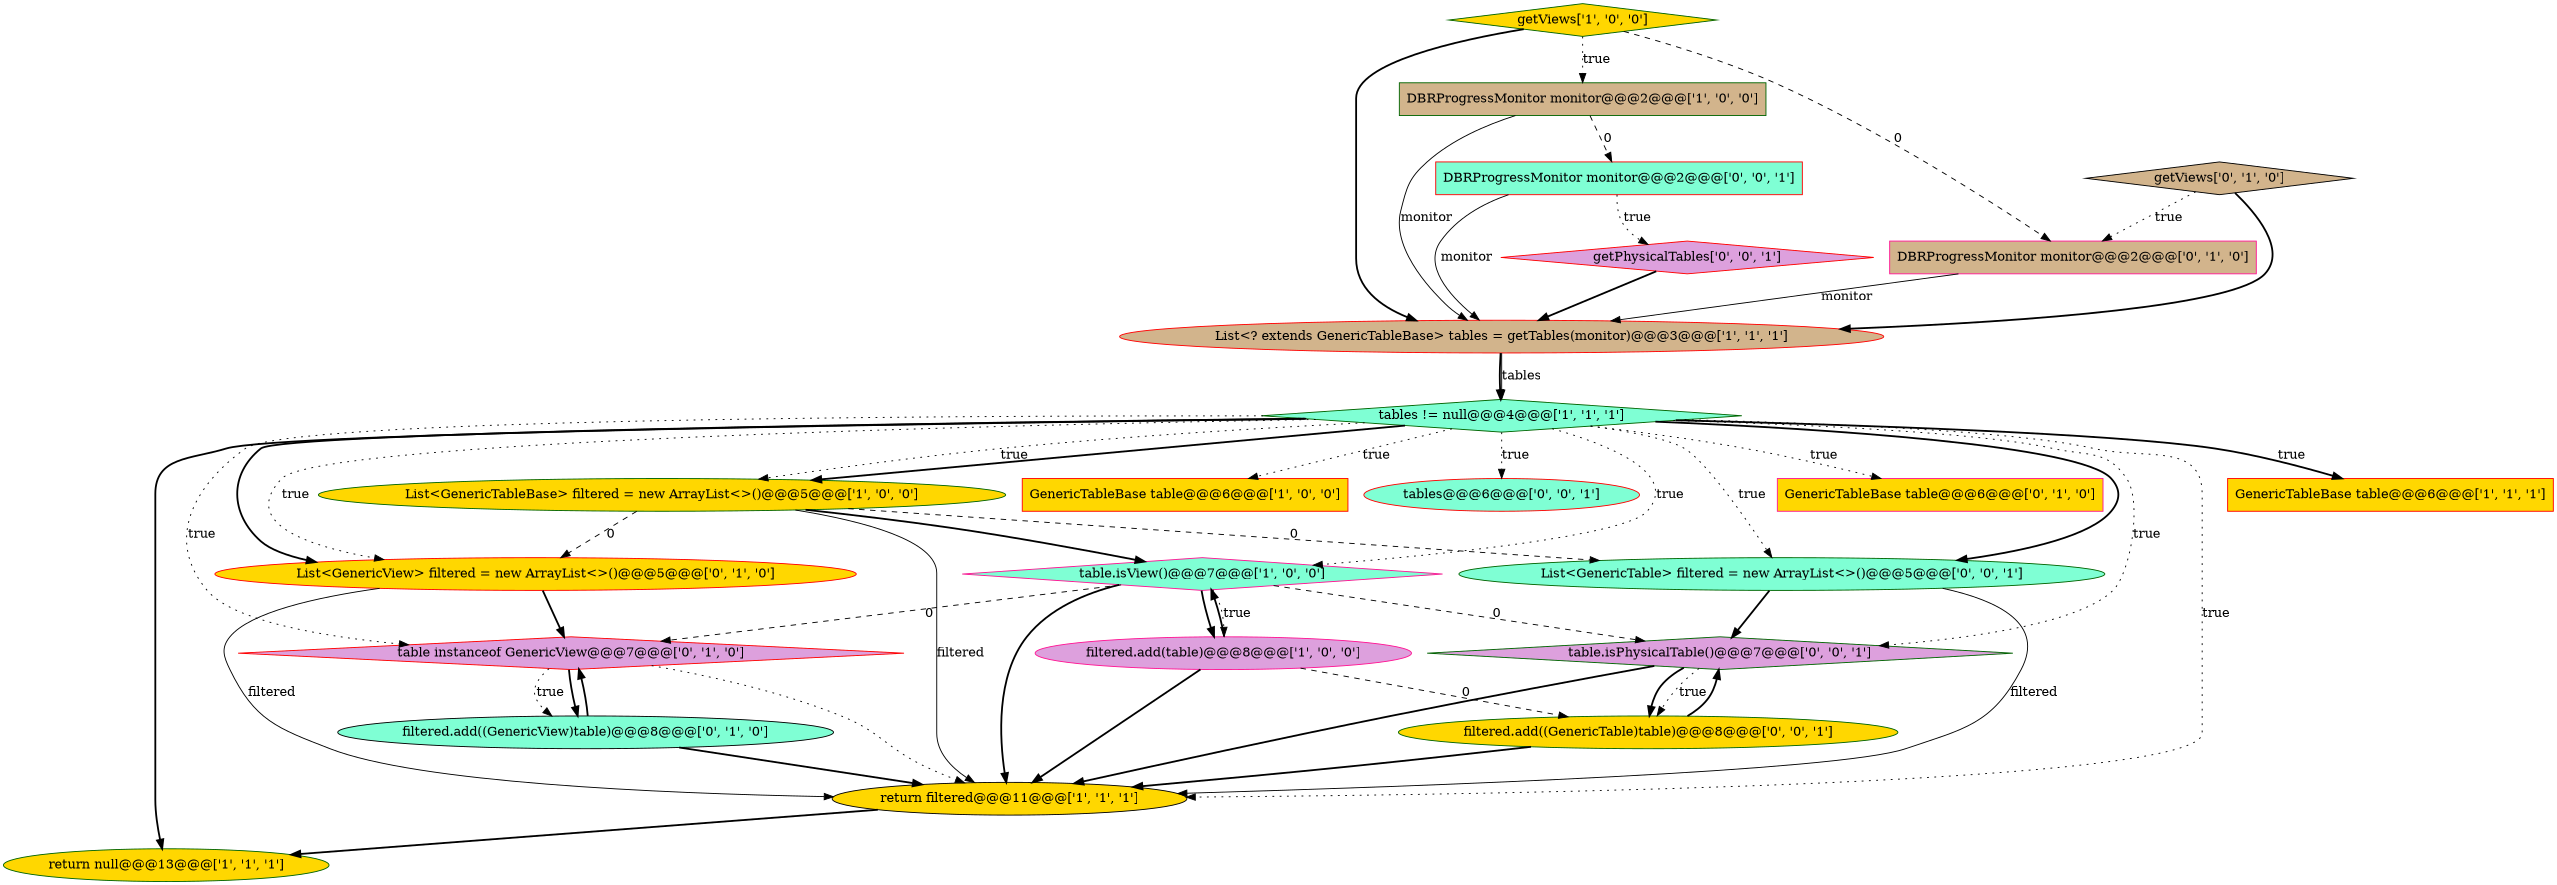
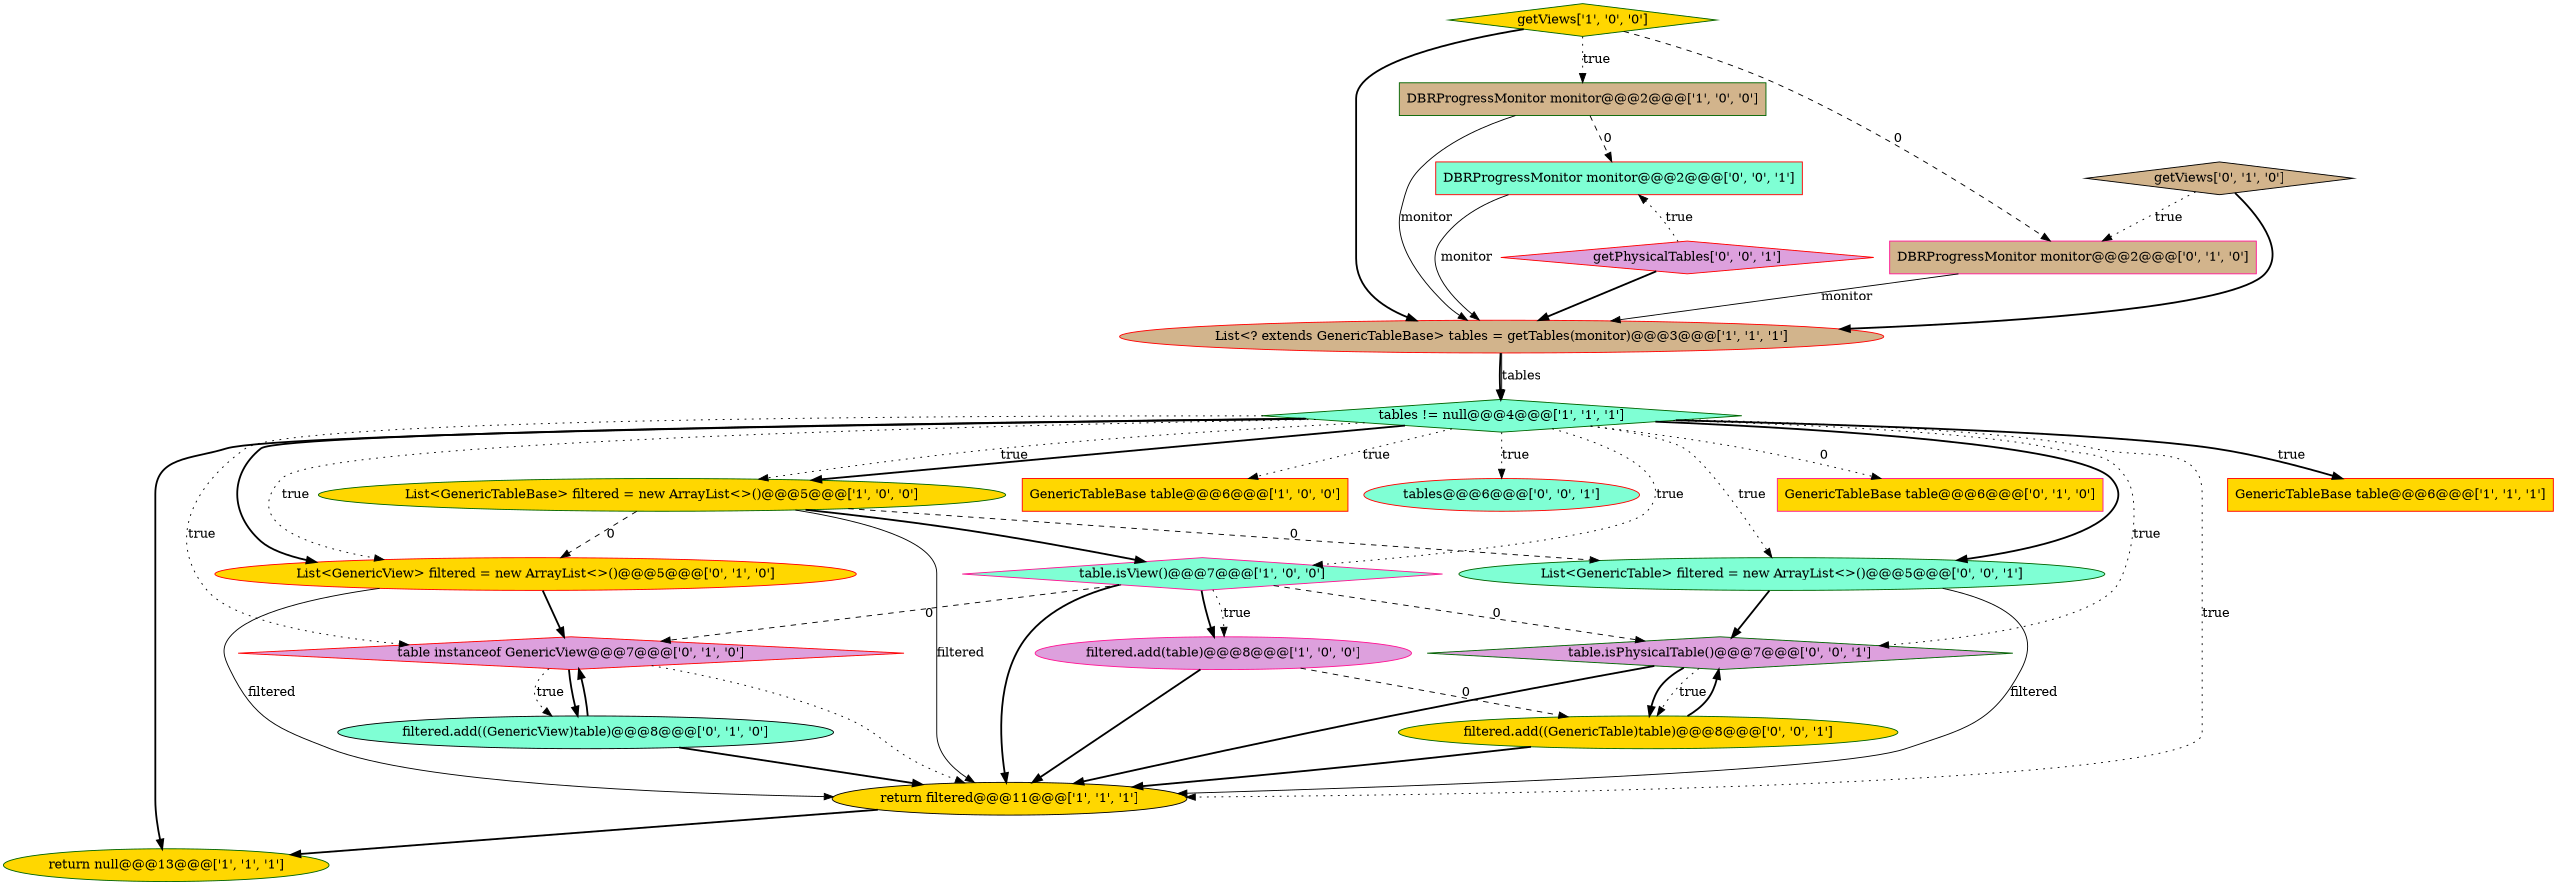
edge "DBRProgressMonitor monitor@@@2@@@['0', '0', '1']" -> "getPhysicalTables['0', '0', '1']": reversed
edge "tables != null@@@4@@@['1', '1', '1']" -> "GenericTableBase table@@@6@@@['0', '1', '0']": label "true" -> "0"
edge "filtered.add(table)@@@8@@@['1', '0', '0']" -> "table.isView()@@@7@@@['1', '0', '0']": removed
